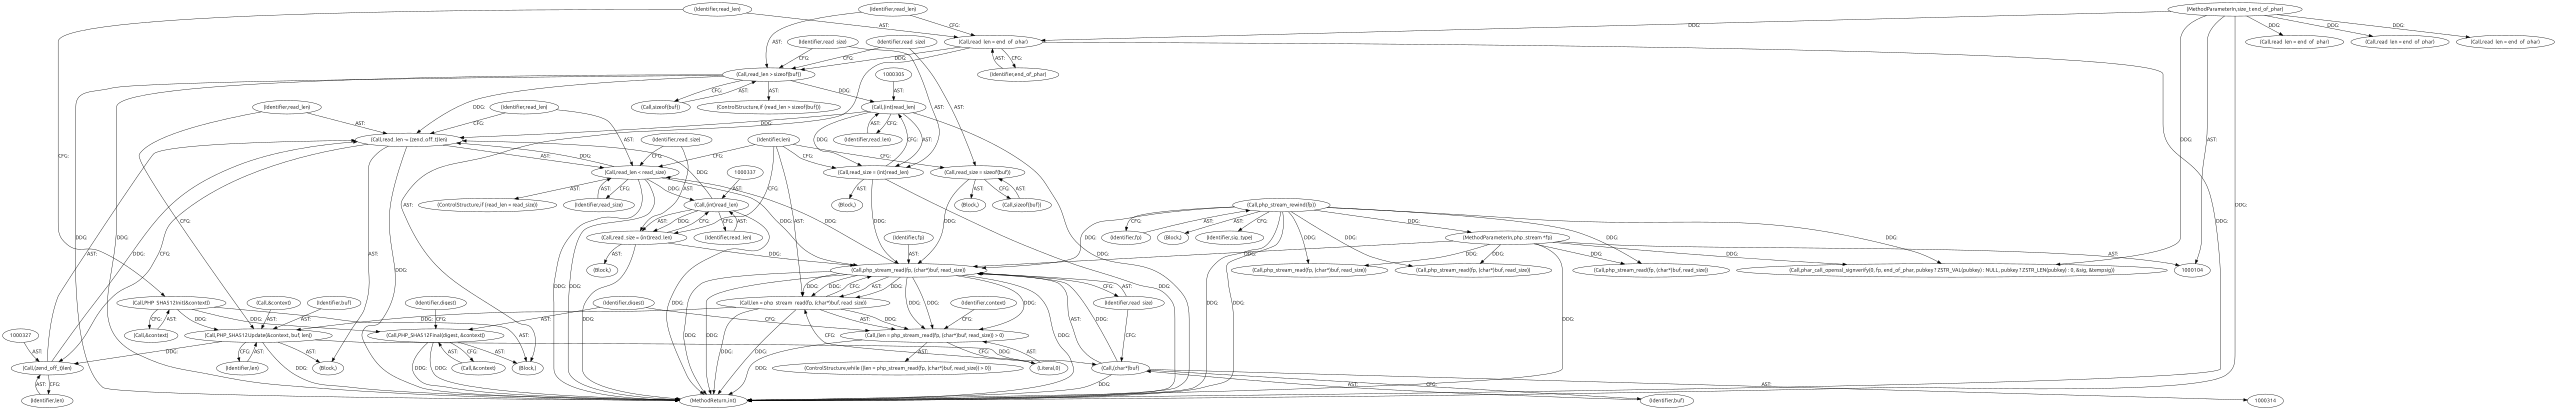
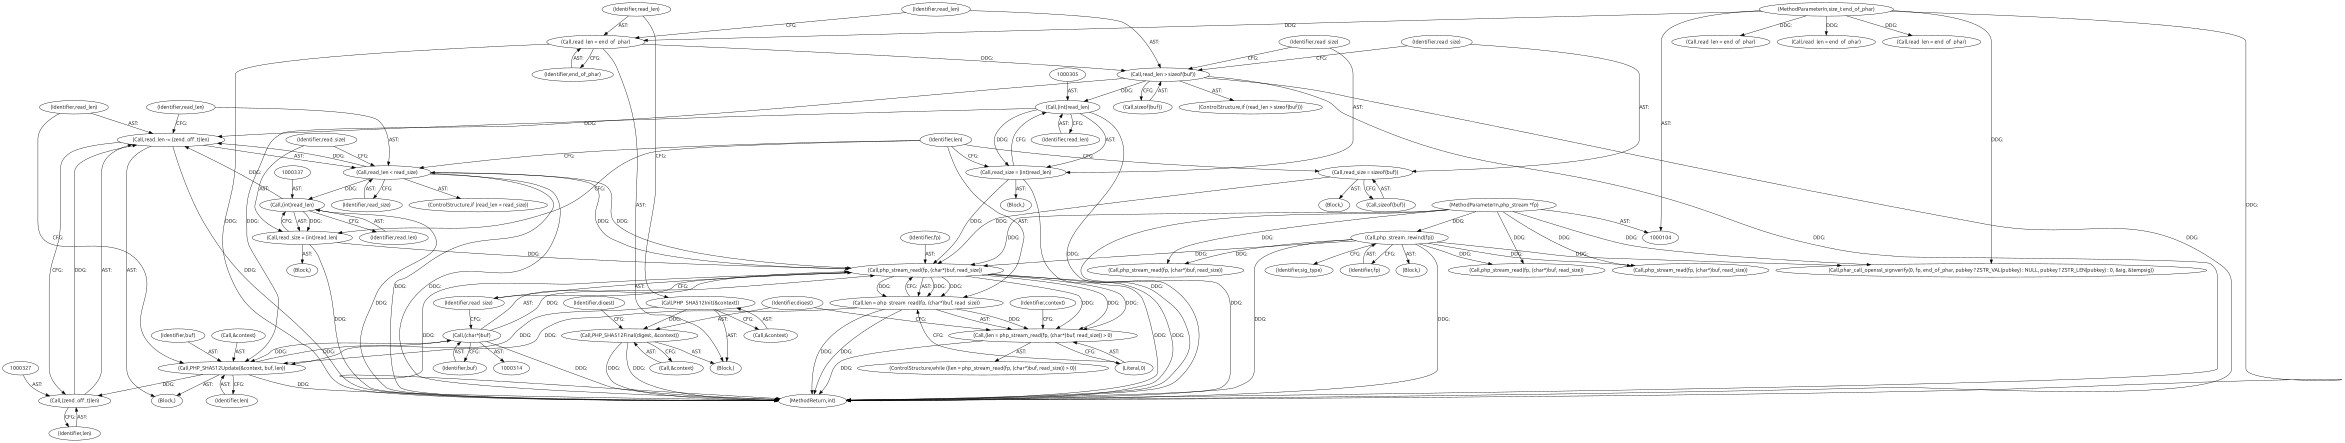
edge "(Call,read_len > sizeof(buf))" -> "(Call,read_len -= (zend_off_t)len)": now "(Call,read_len > sizeof(buf))" -> "(Call,PHP_SHA512Update(&context, buf, len))"
edge "(Call,php_stream_rewind(fp))" -> "(MethodParameterIn,php_stream *fp)": reversed
edge "(Call,(char*)buf)" -> "(Call,PHP_SHA512Update(&context, buf, len))": added, label "DDG:"
